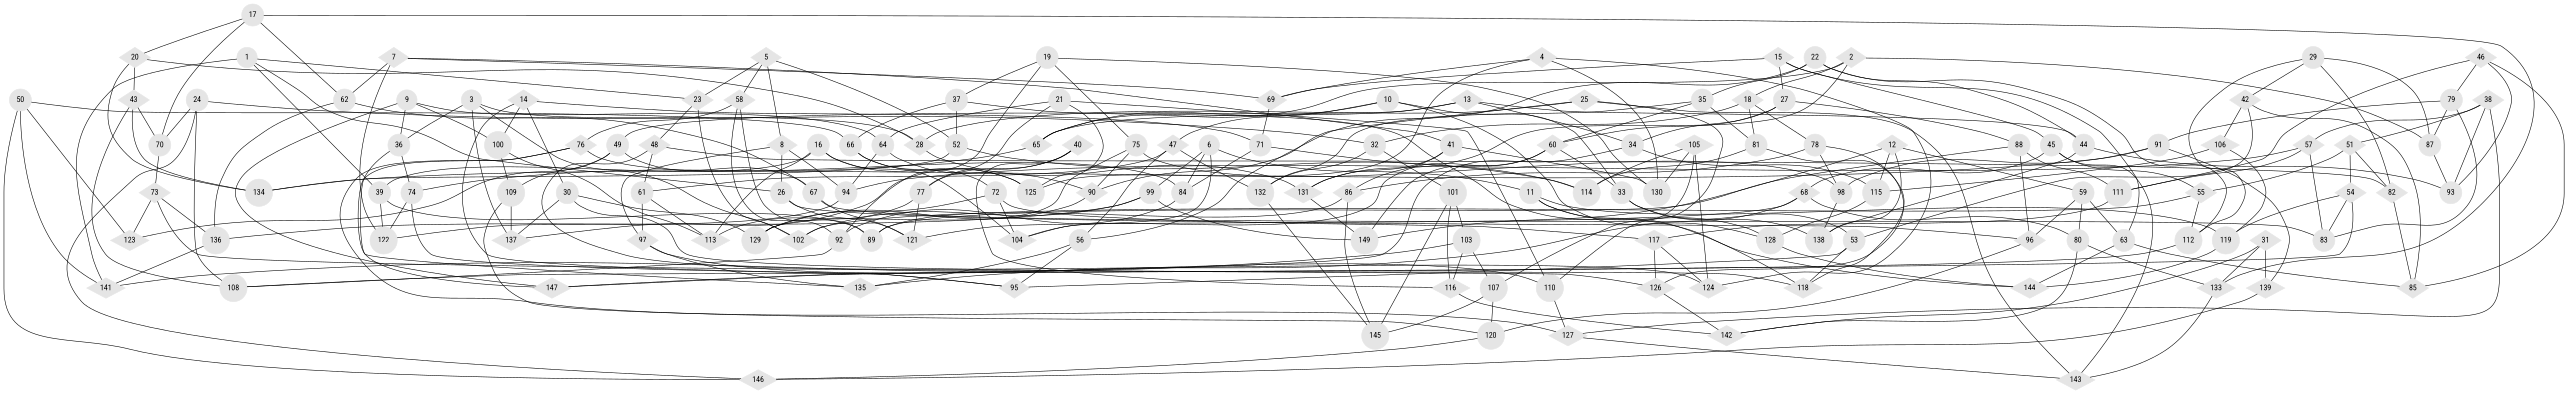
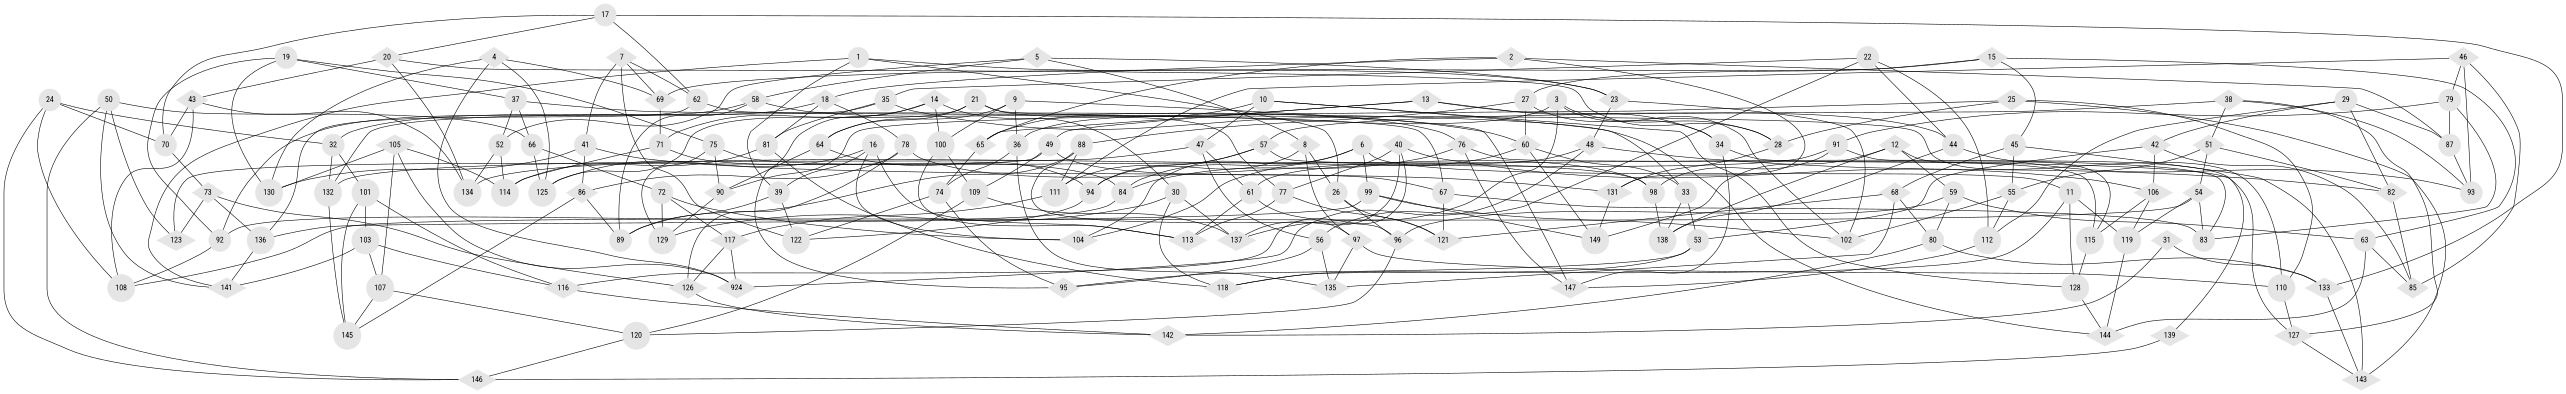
edge "40" -- "106": added
edge "31" -- "139": removed
node "124": label "124" -> "924"
